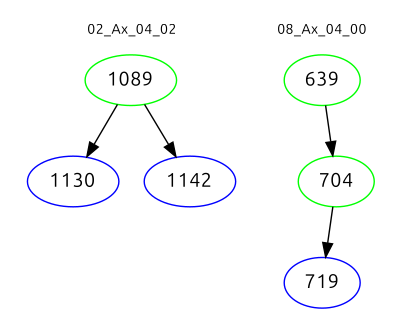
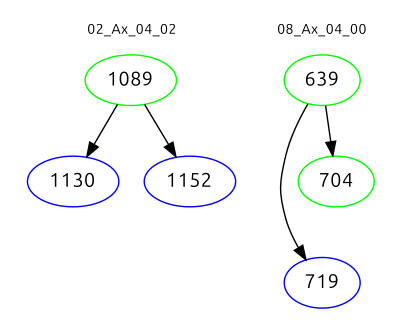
node "1142": label "1142" -> "1152"
edge "704" -> "719": now "639" -> "719"
